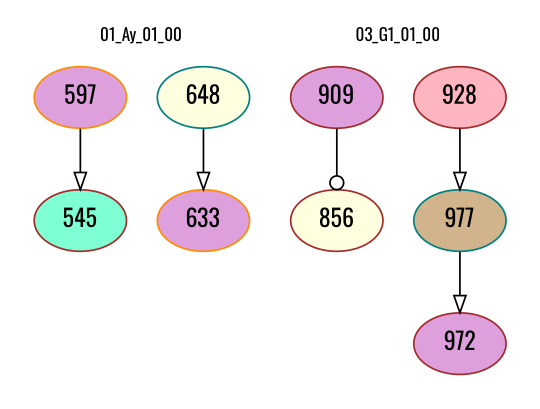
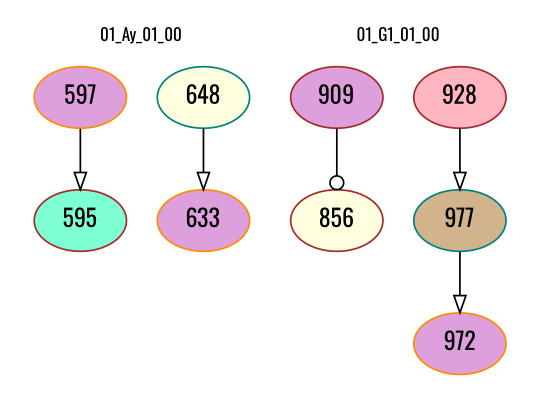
cluster "03_G1_01_00": label "03_G1_01_00" -> "01_G1_01_00"
node "545": label "545" -> "595"
node "972": color brown -> darkorange
